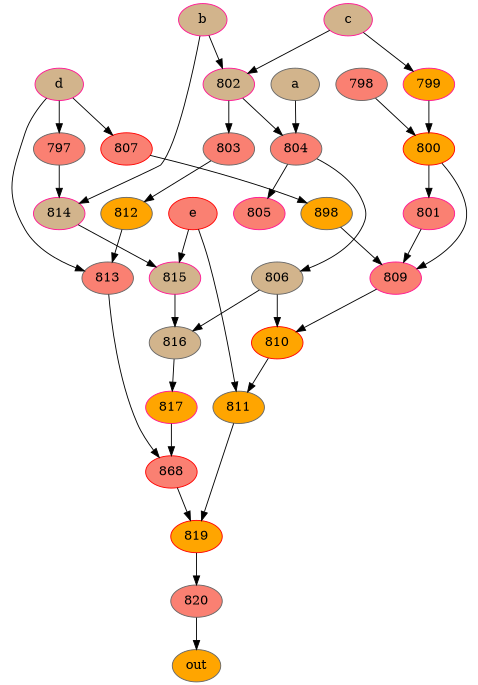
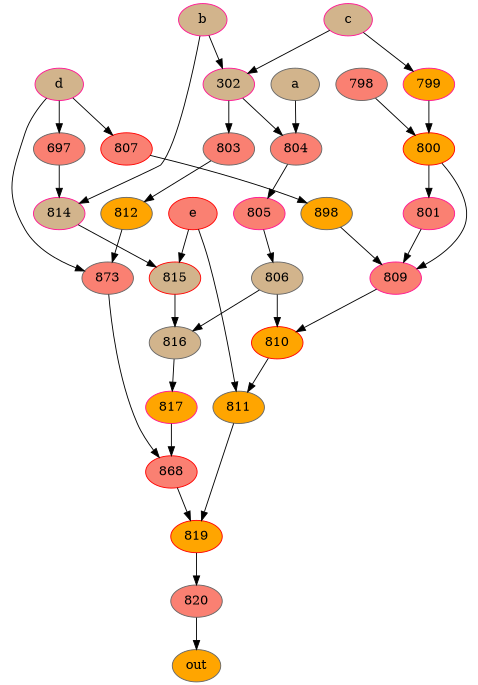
node "802": label "802" -> "302"
node "797": label "797" -> "697"
edge "804" -> "806": now "805" -> "806"
node "813": label "813" -> "873"
node "815": color deeppink -> red
